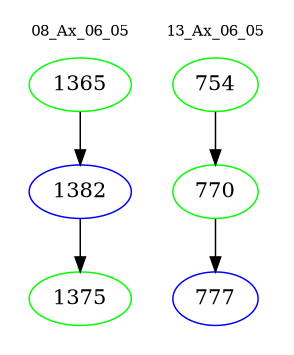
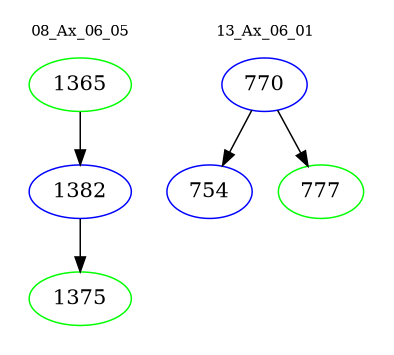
cluster "13_Ax_06_05": label "13_Ax_06_05" -> "13_Ax_06_01"
node "754": color green -> blue
edge "754" -> "770": reversed
node "770": color green -> blue
node "777": color blue -> green
